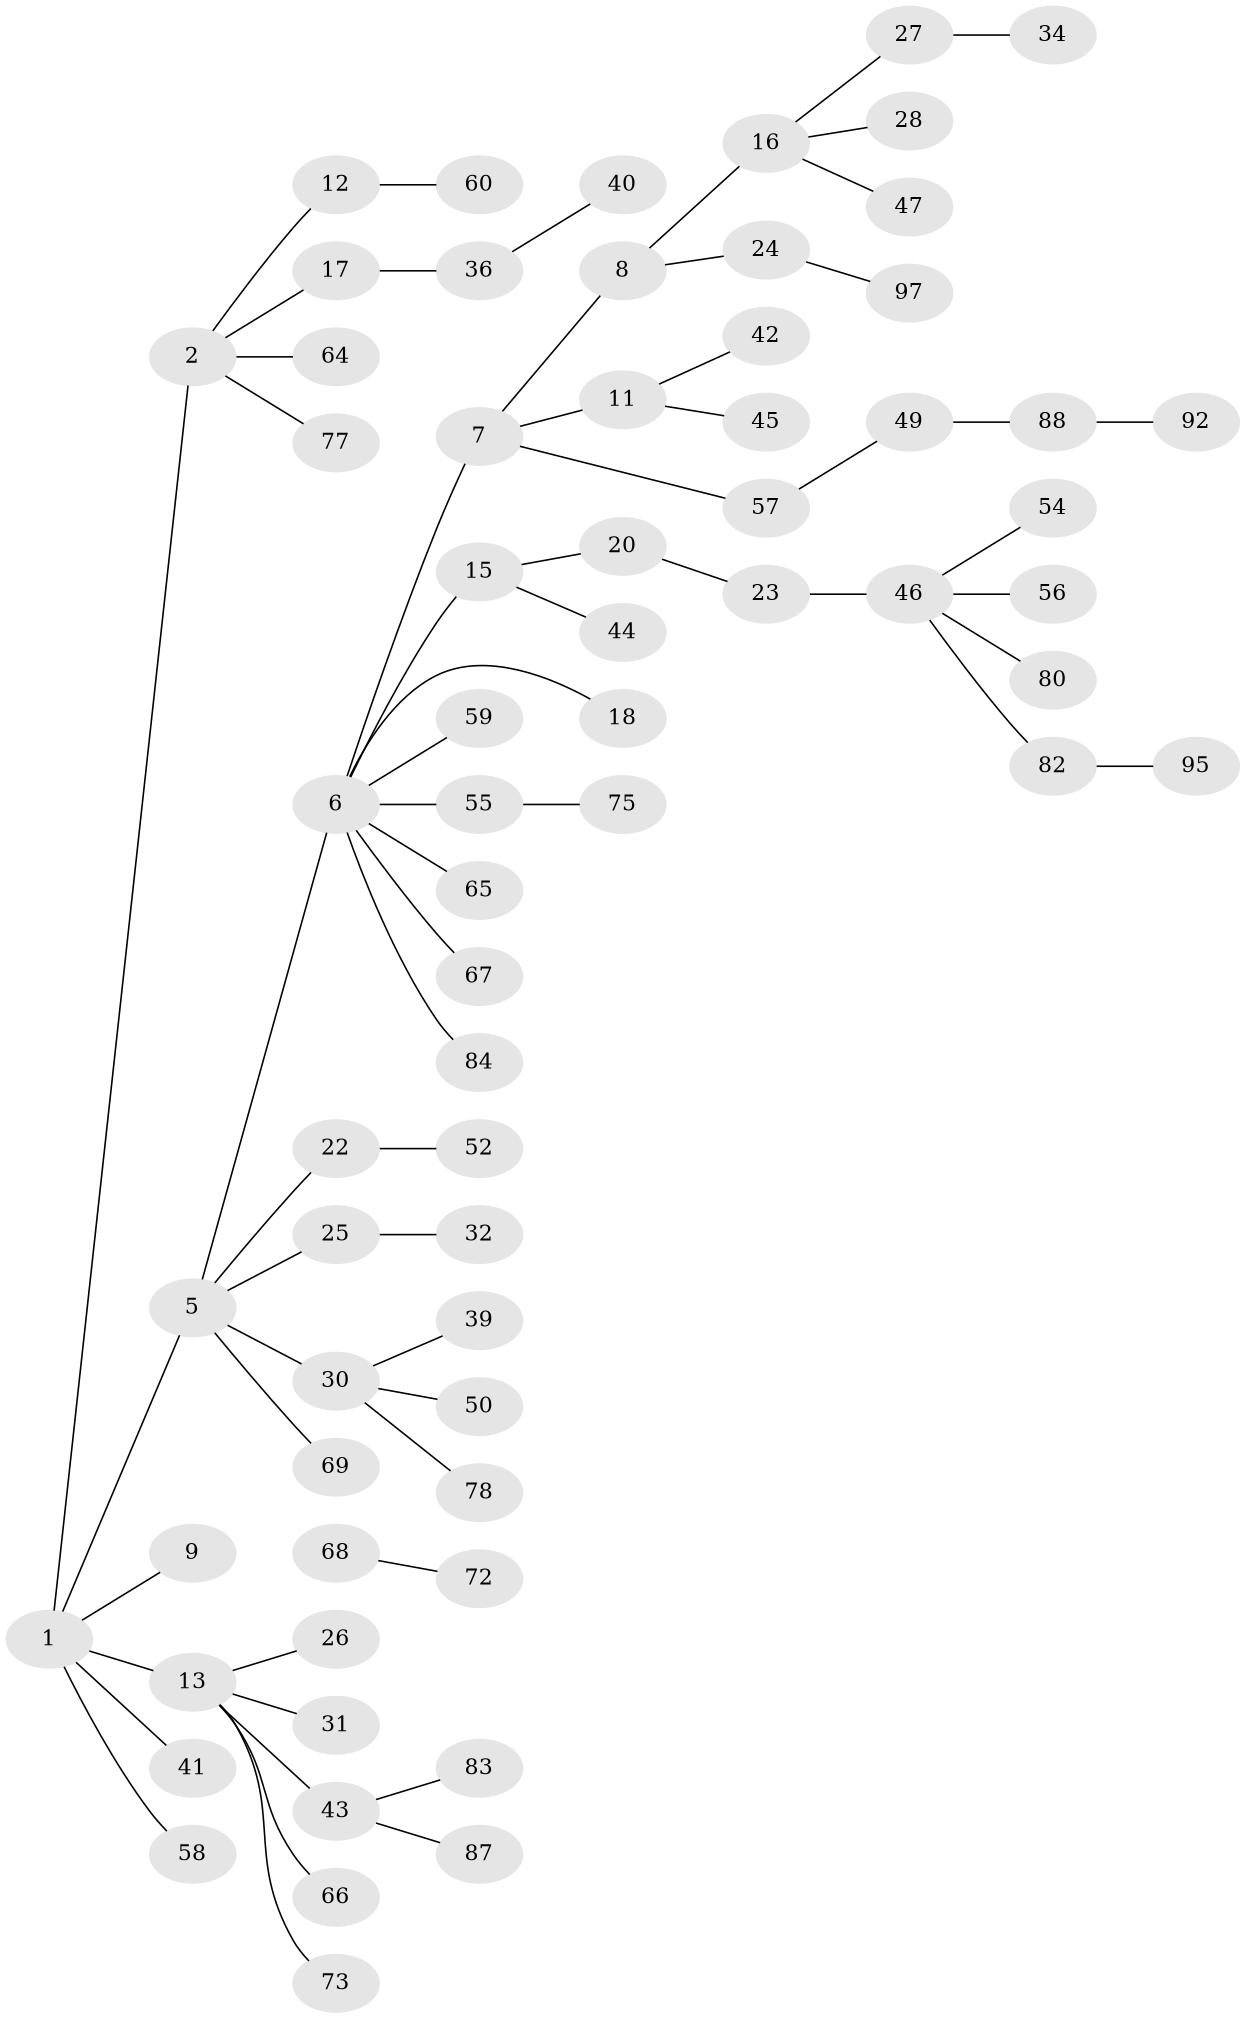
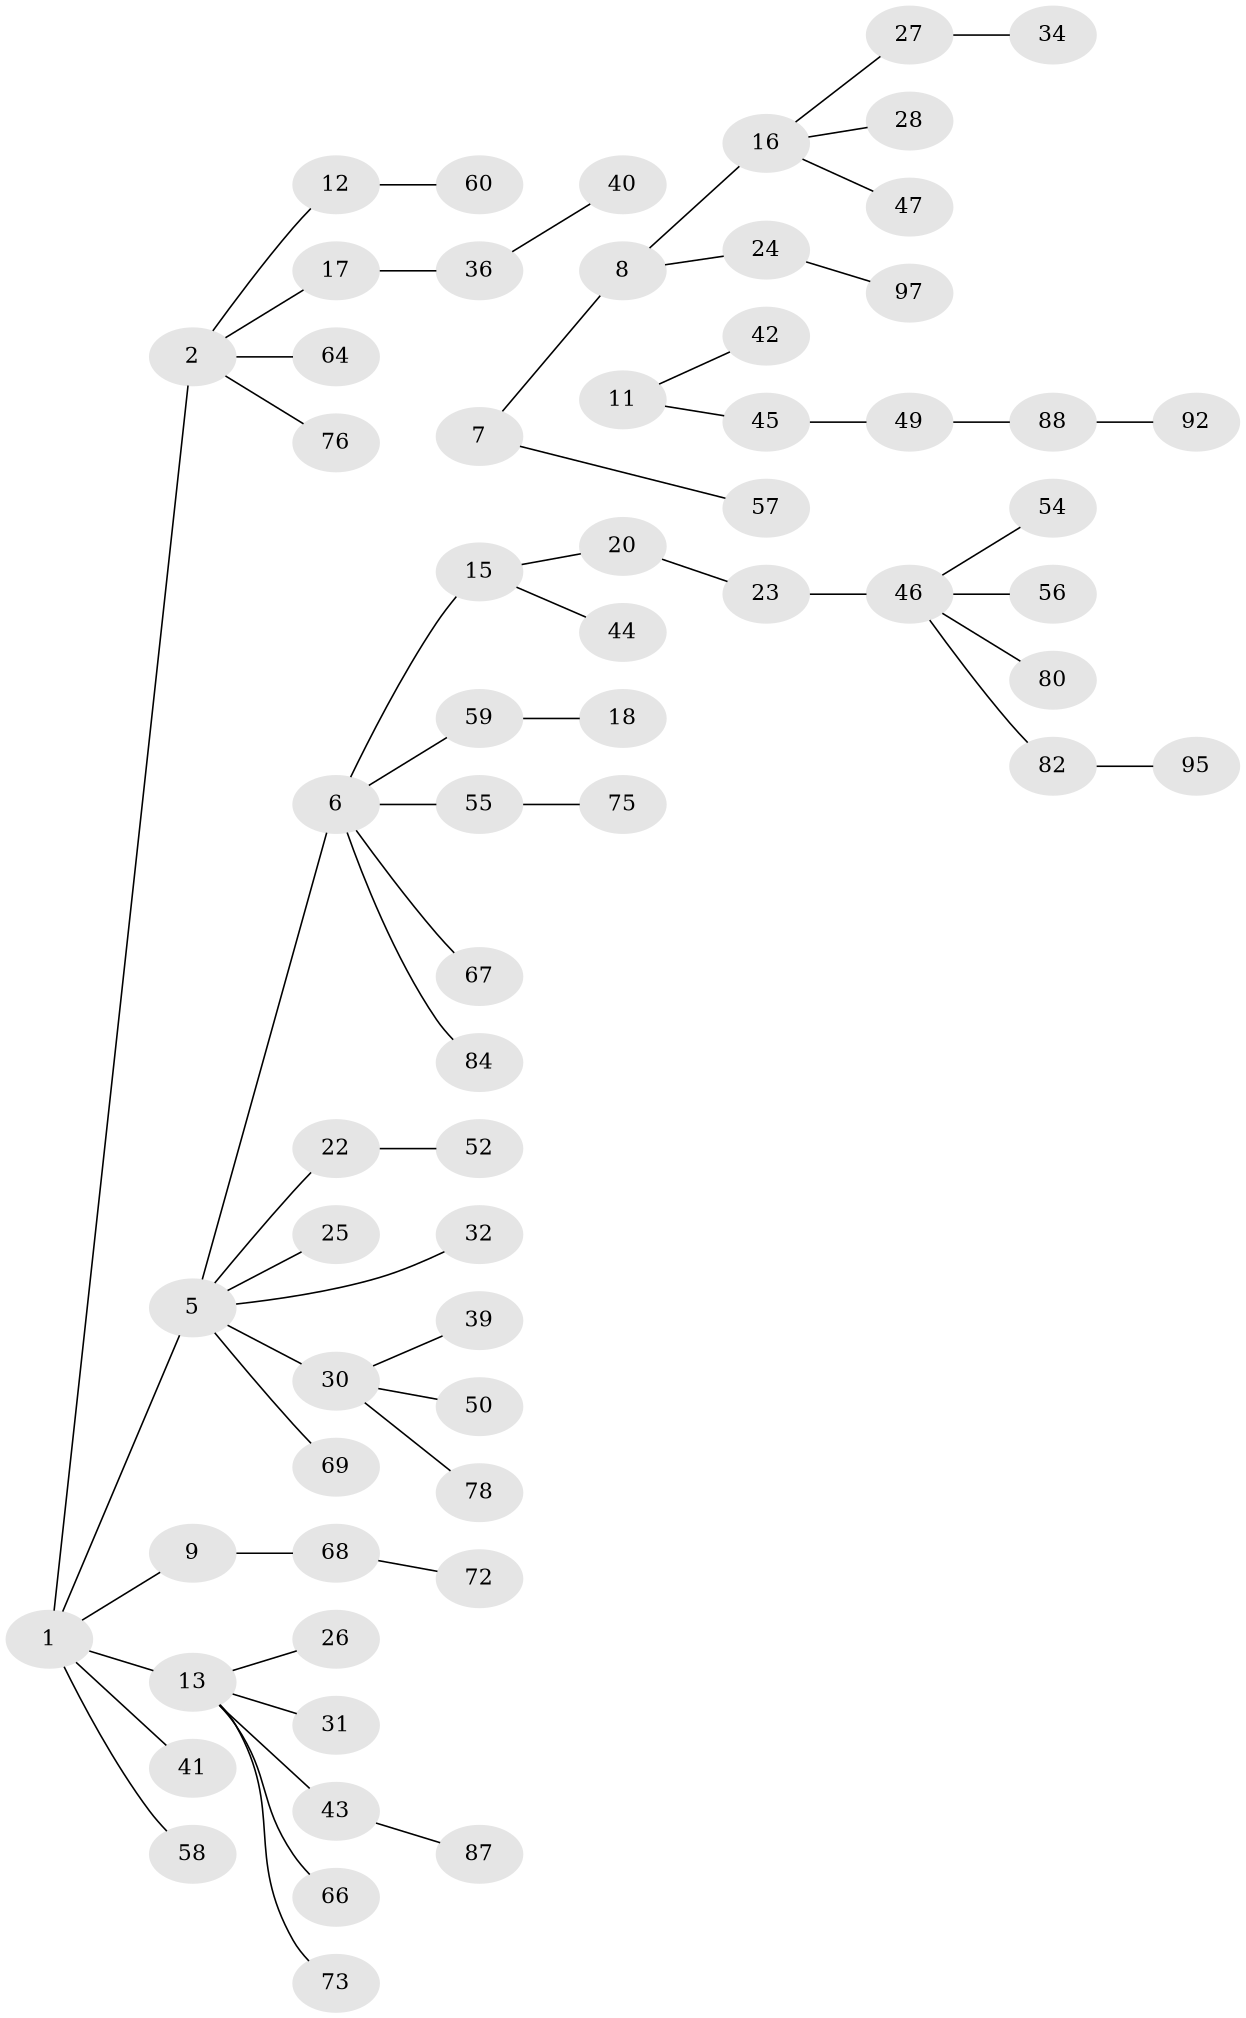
edge "11" -- "7": removed
node "77": label "77" -> "76"
edge "49" -- "57": now "49" -- "45"
edge "7" -- "6": removed
edge "18" -- "6": now "18" -- "59"
node "65": removed
edge "25" -- "32": now "5" -- "32"
edge "9" -- "68": added
node "83": removed
